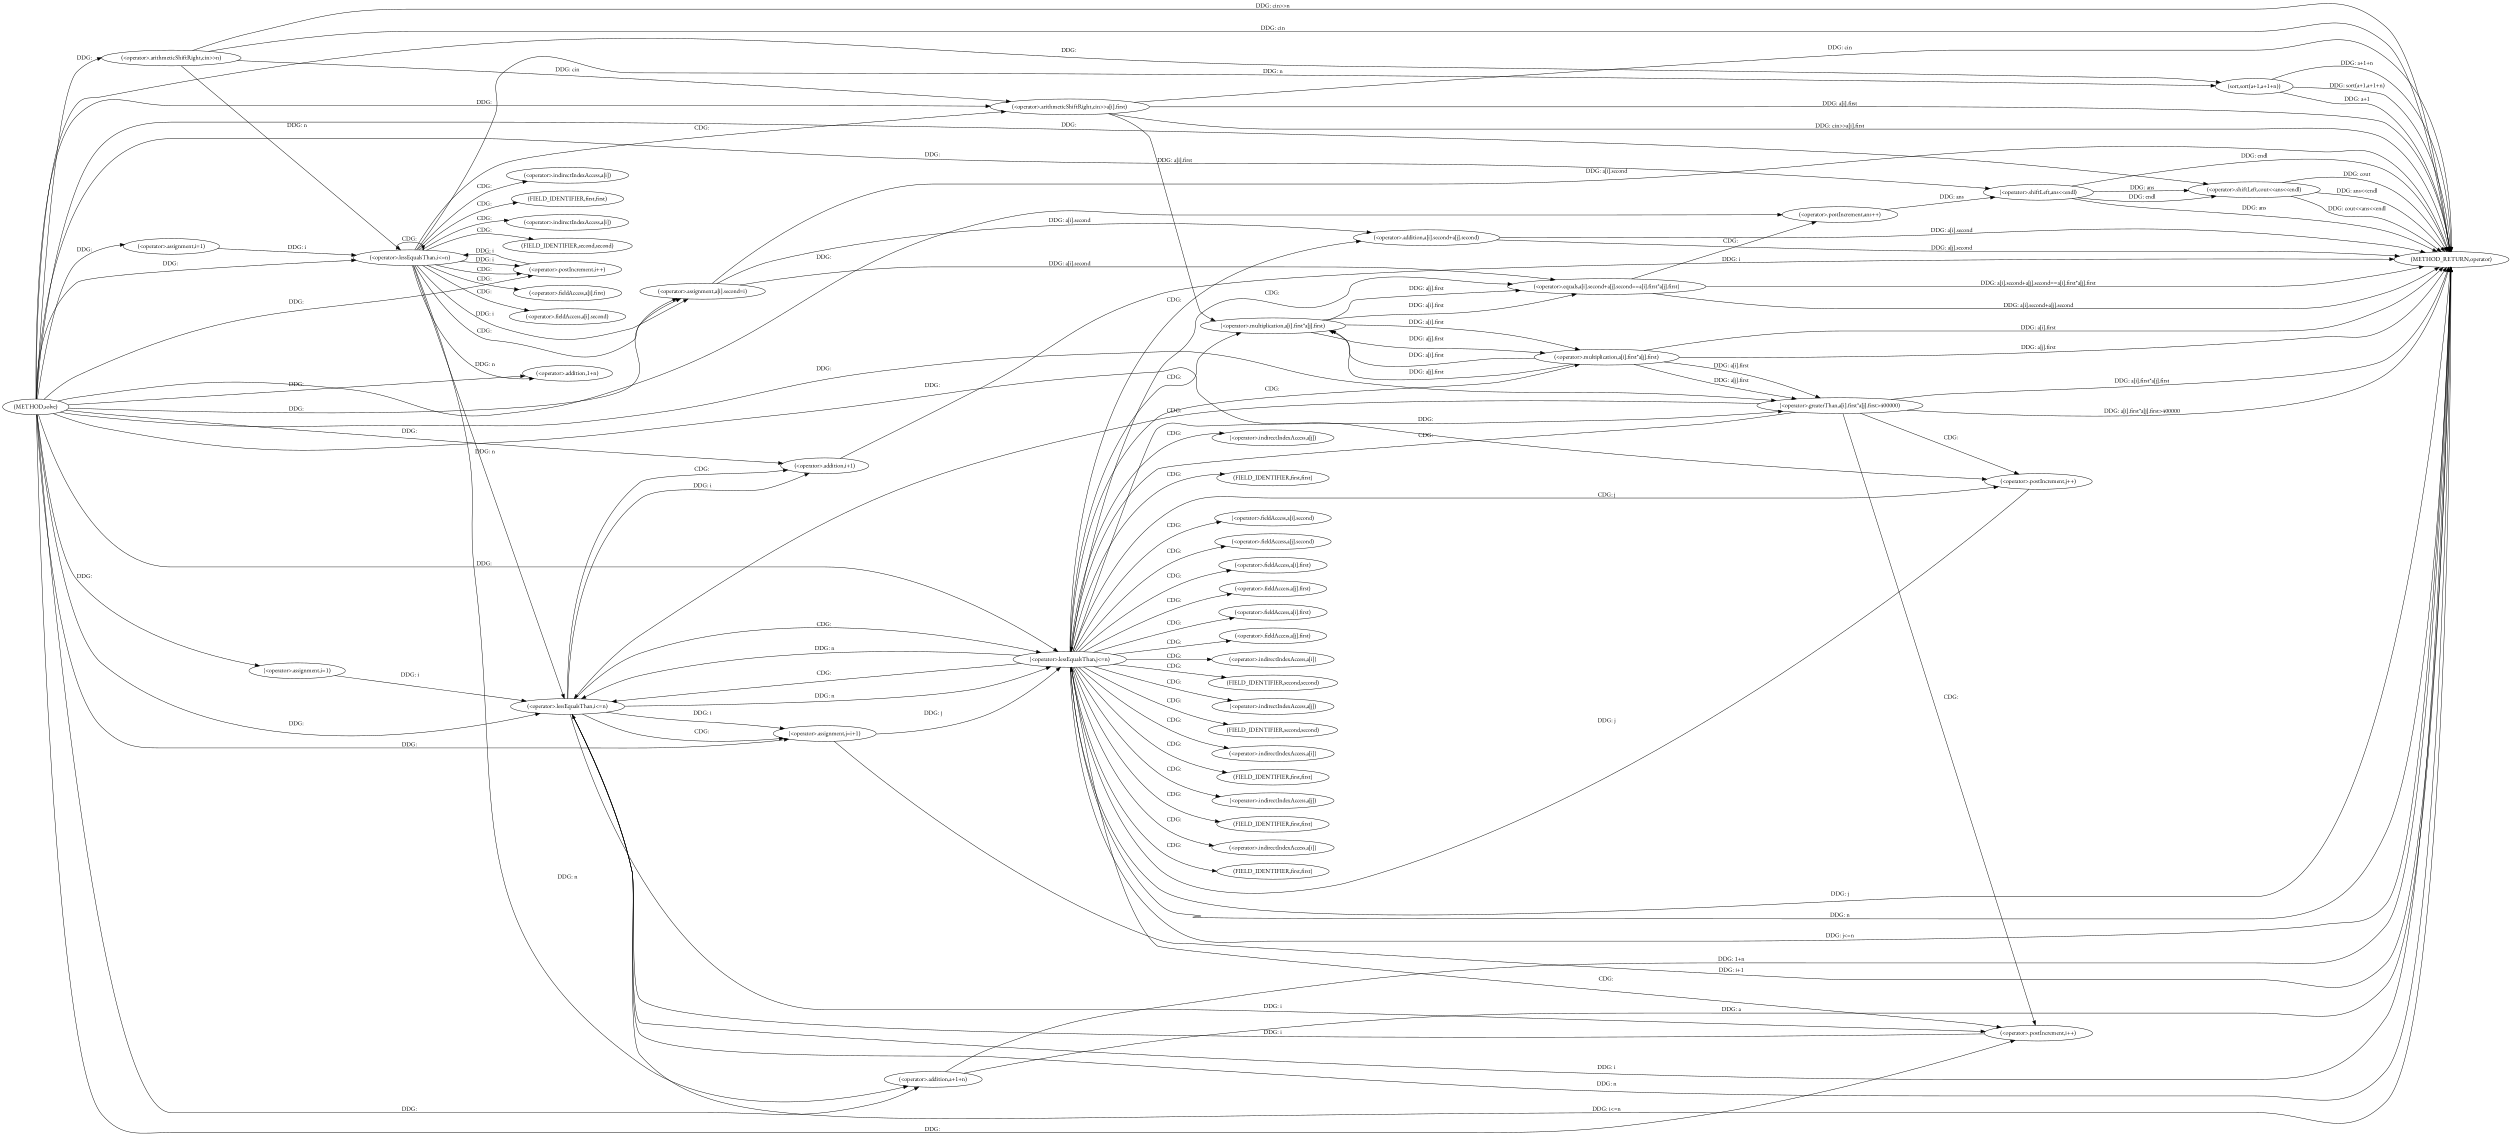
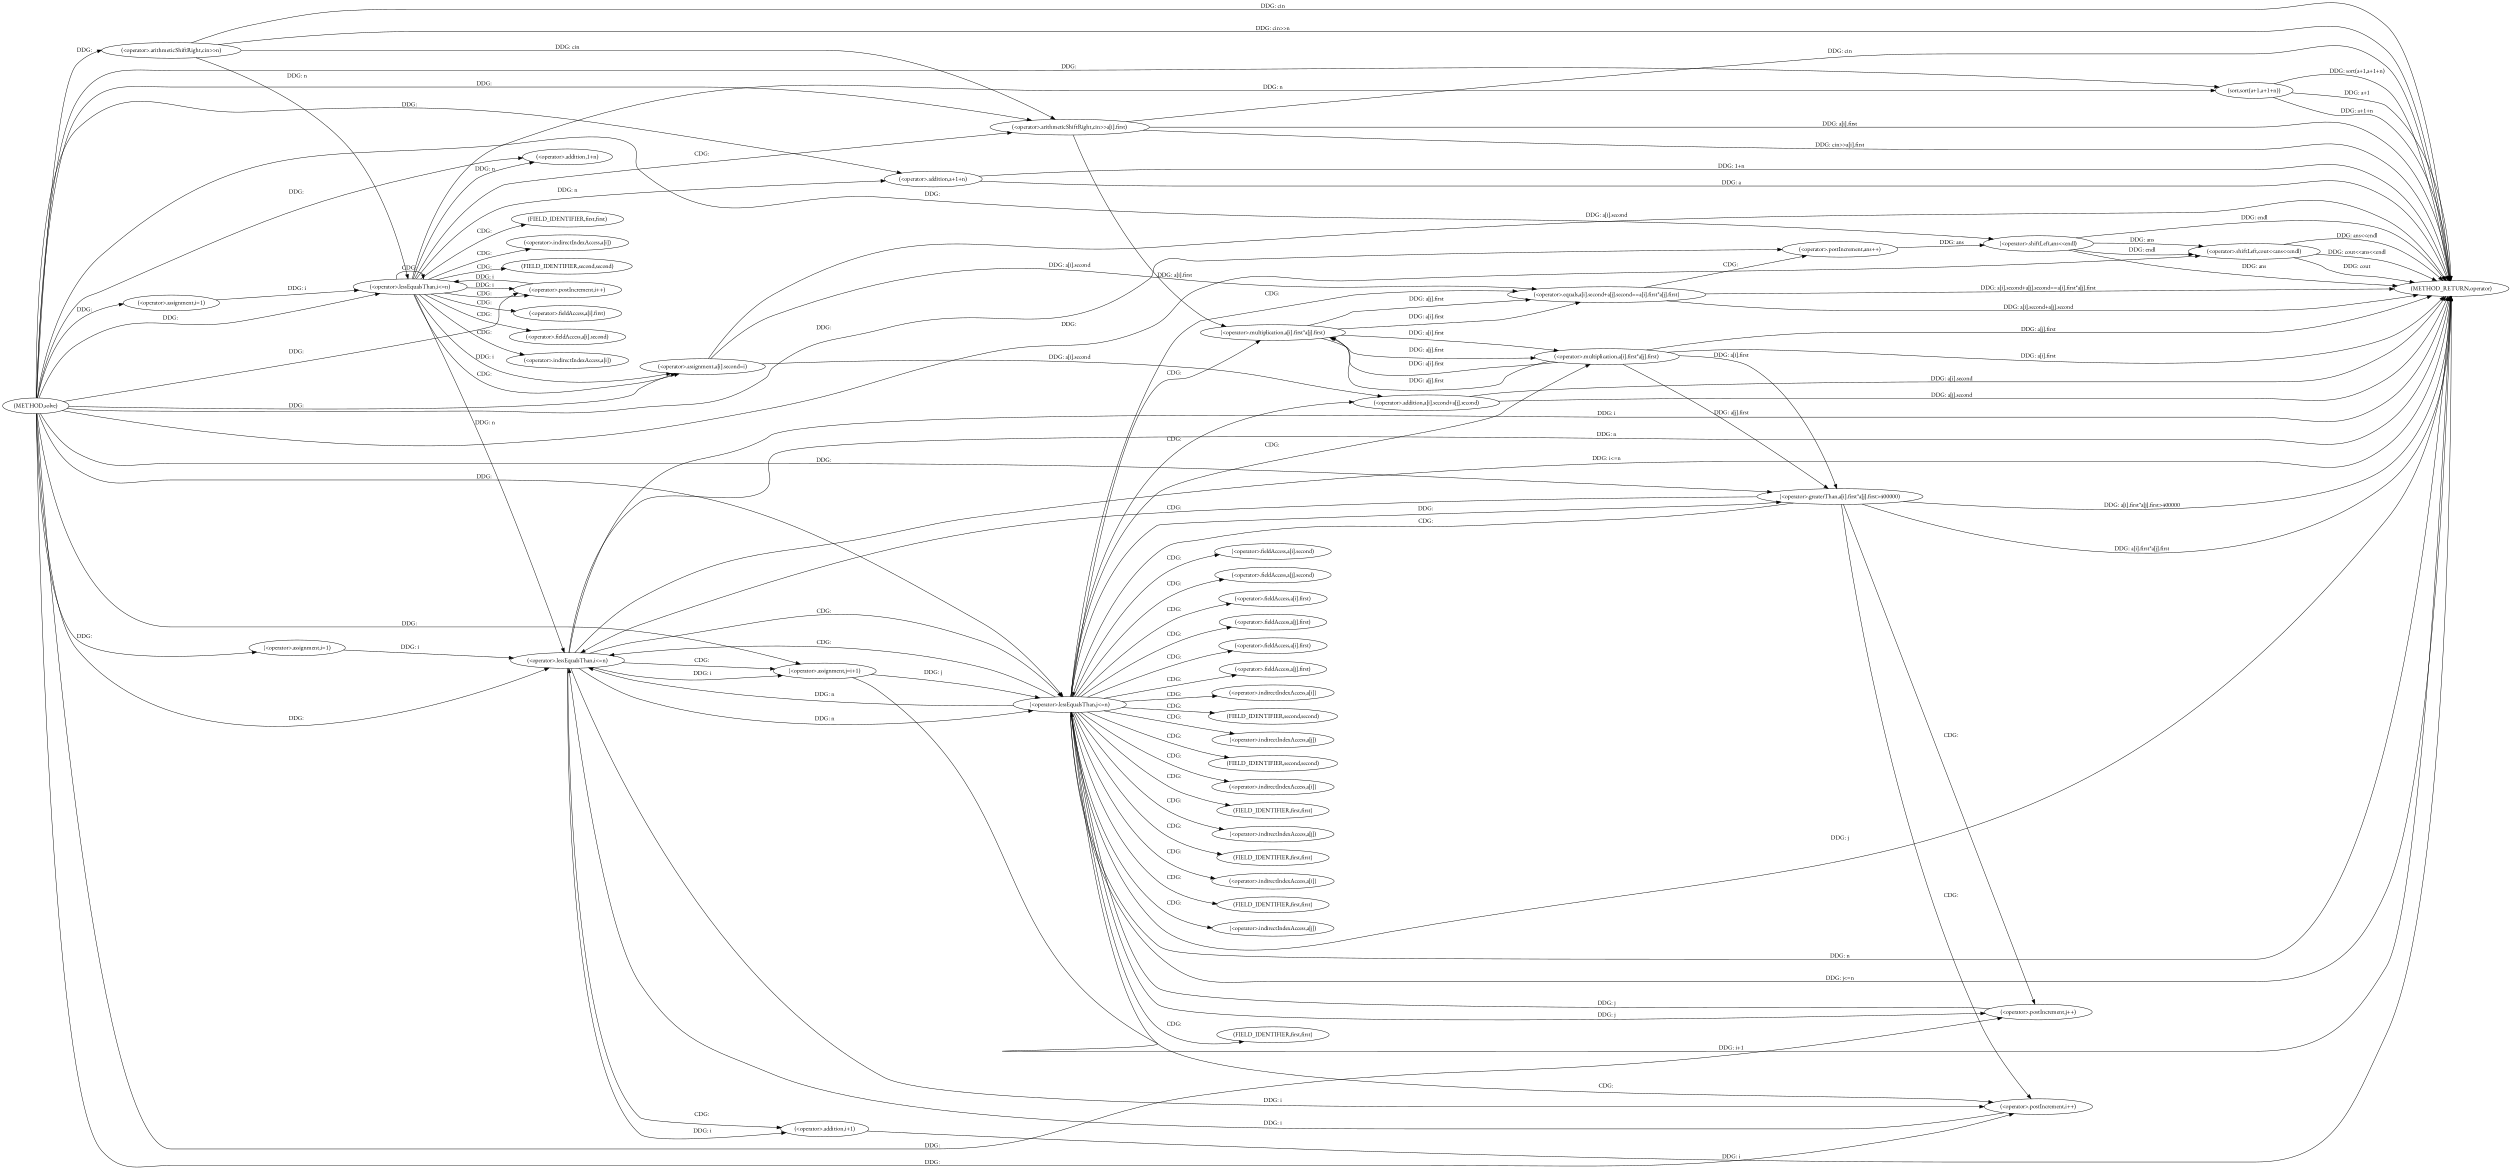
edge "(METHOD,solve)" -> "(<operator>.addition,i+1)": removed, label "DDG:"
edge "(<operator>.lessEqualsThan,j<=n)" -> "(<operator>.postIncrement,j++)": label "CDG: j" -> "DDG: j"
